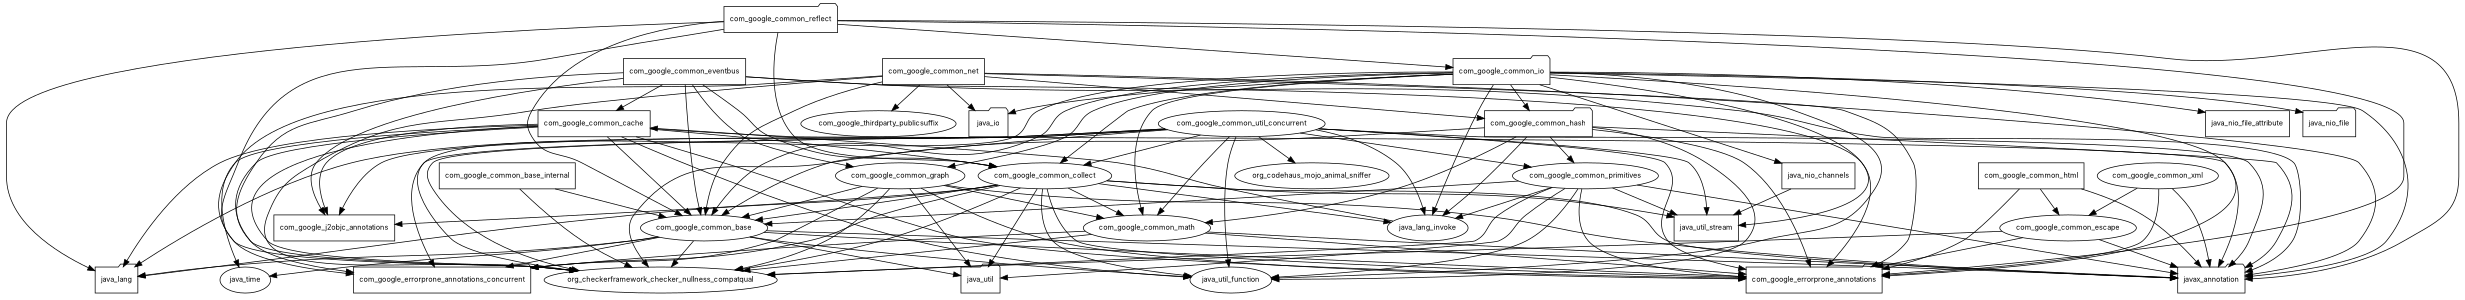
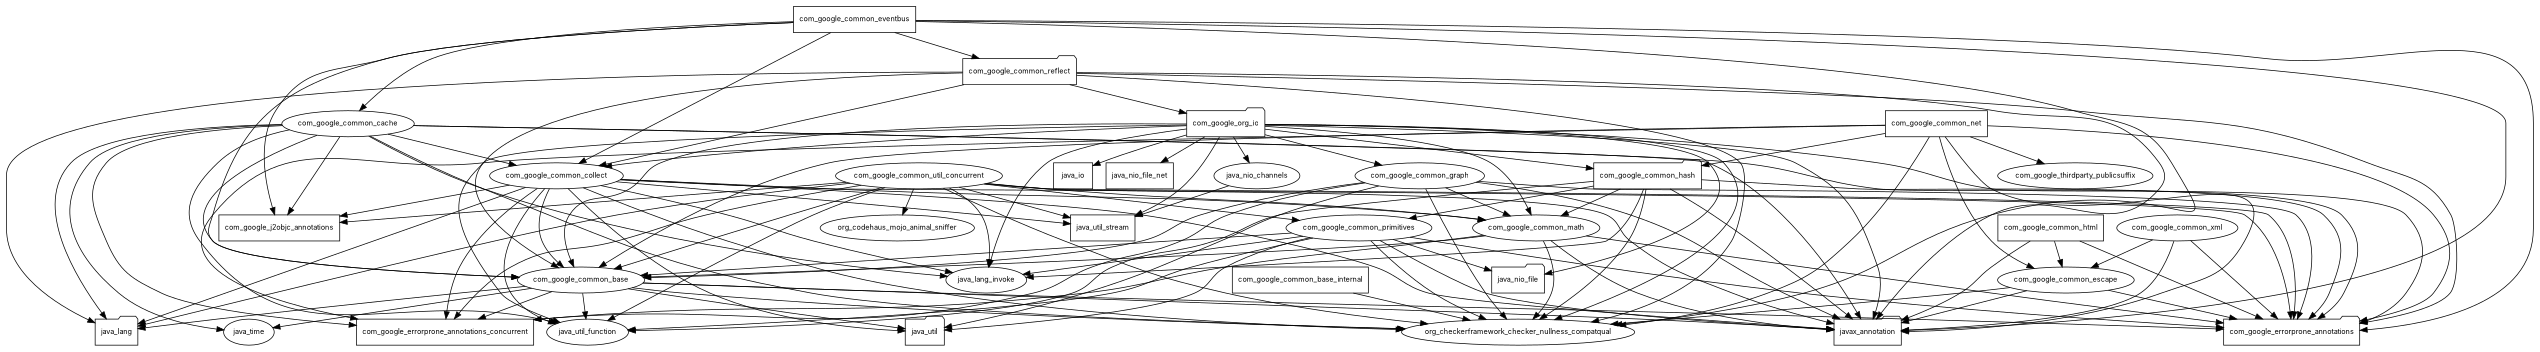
node "com_google_common_io": label "com_google_common_io" -> "com_google_org_io"
edge "com_google_common_net" -> "java_io": now "com_google_common_net" -> "com_google_common_escape"
node "com_google_common_cache": shape box -> ellipse
node "java_io": shape folder -> box
node "java_nio_file_attribute": label "java_nio_file_attribute" -> "java_nio_file_net"
edge "com_google_common_eventbus" -> "com_google_common_graph": now "com_google_common_eventbus" -> "com_google_common_reflect"
edge "com_google_common_util_concurrent" -> "com_google_common_collect": removed
edge "java_lang_invoke" -> "com_google_common_cache": reversed
node "java_nio_channels": shape box -> ellipse
edge "com_google_common_primitives" -> "java_util_stream": now "com_google_common_primitives" -> "java_nio_file"
edge "com_google_common_base_internal" -> "com_google_common_base": now "com_google_common_math" -> "com_google_common_base"
node "com_google_errorprone_annotations_concurrent": shape folder -> box
